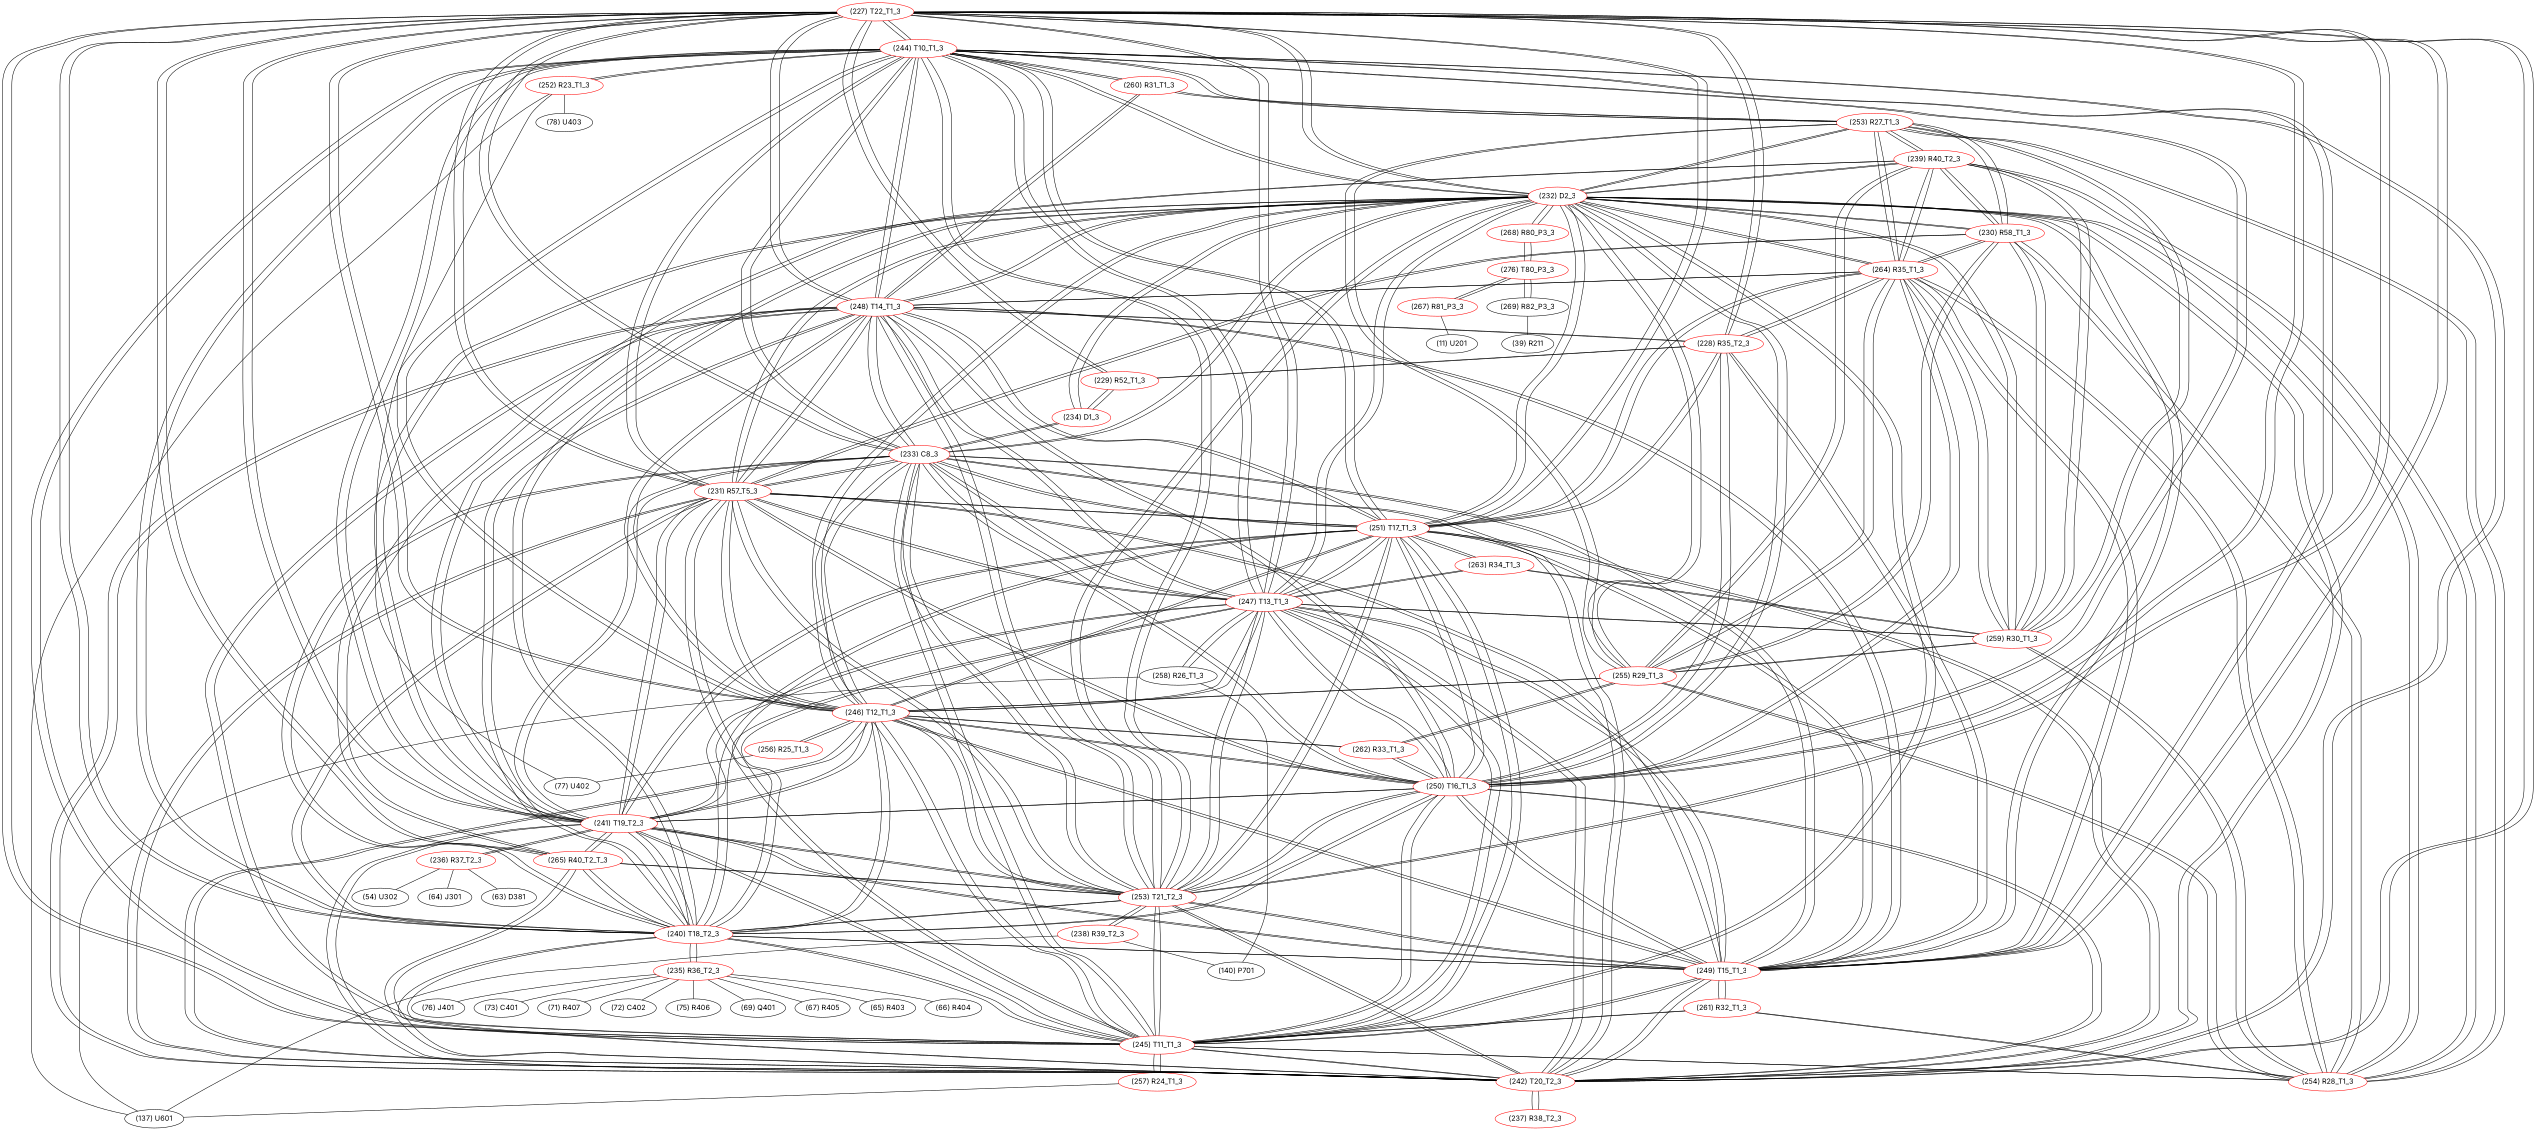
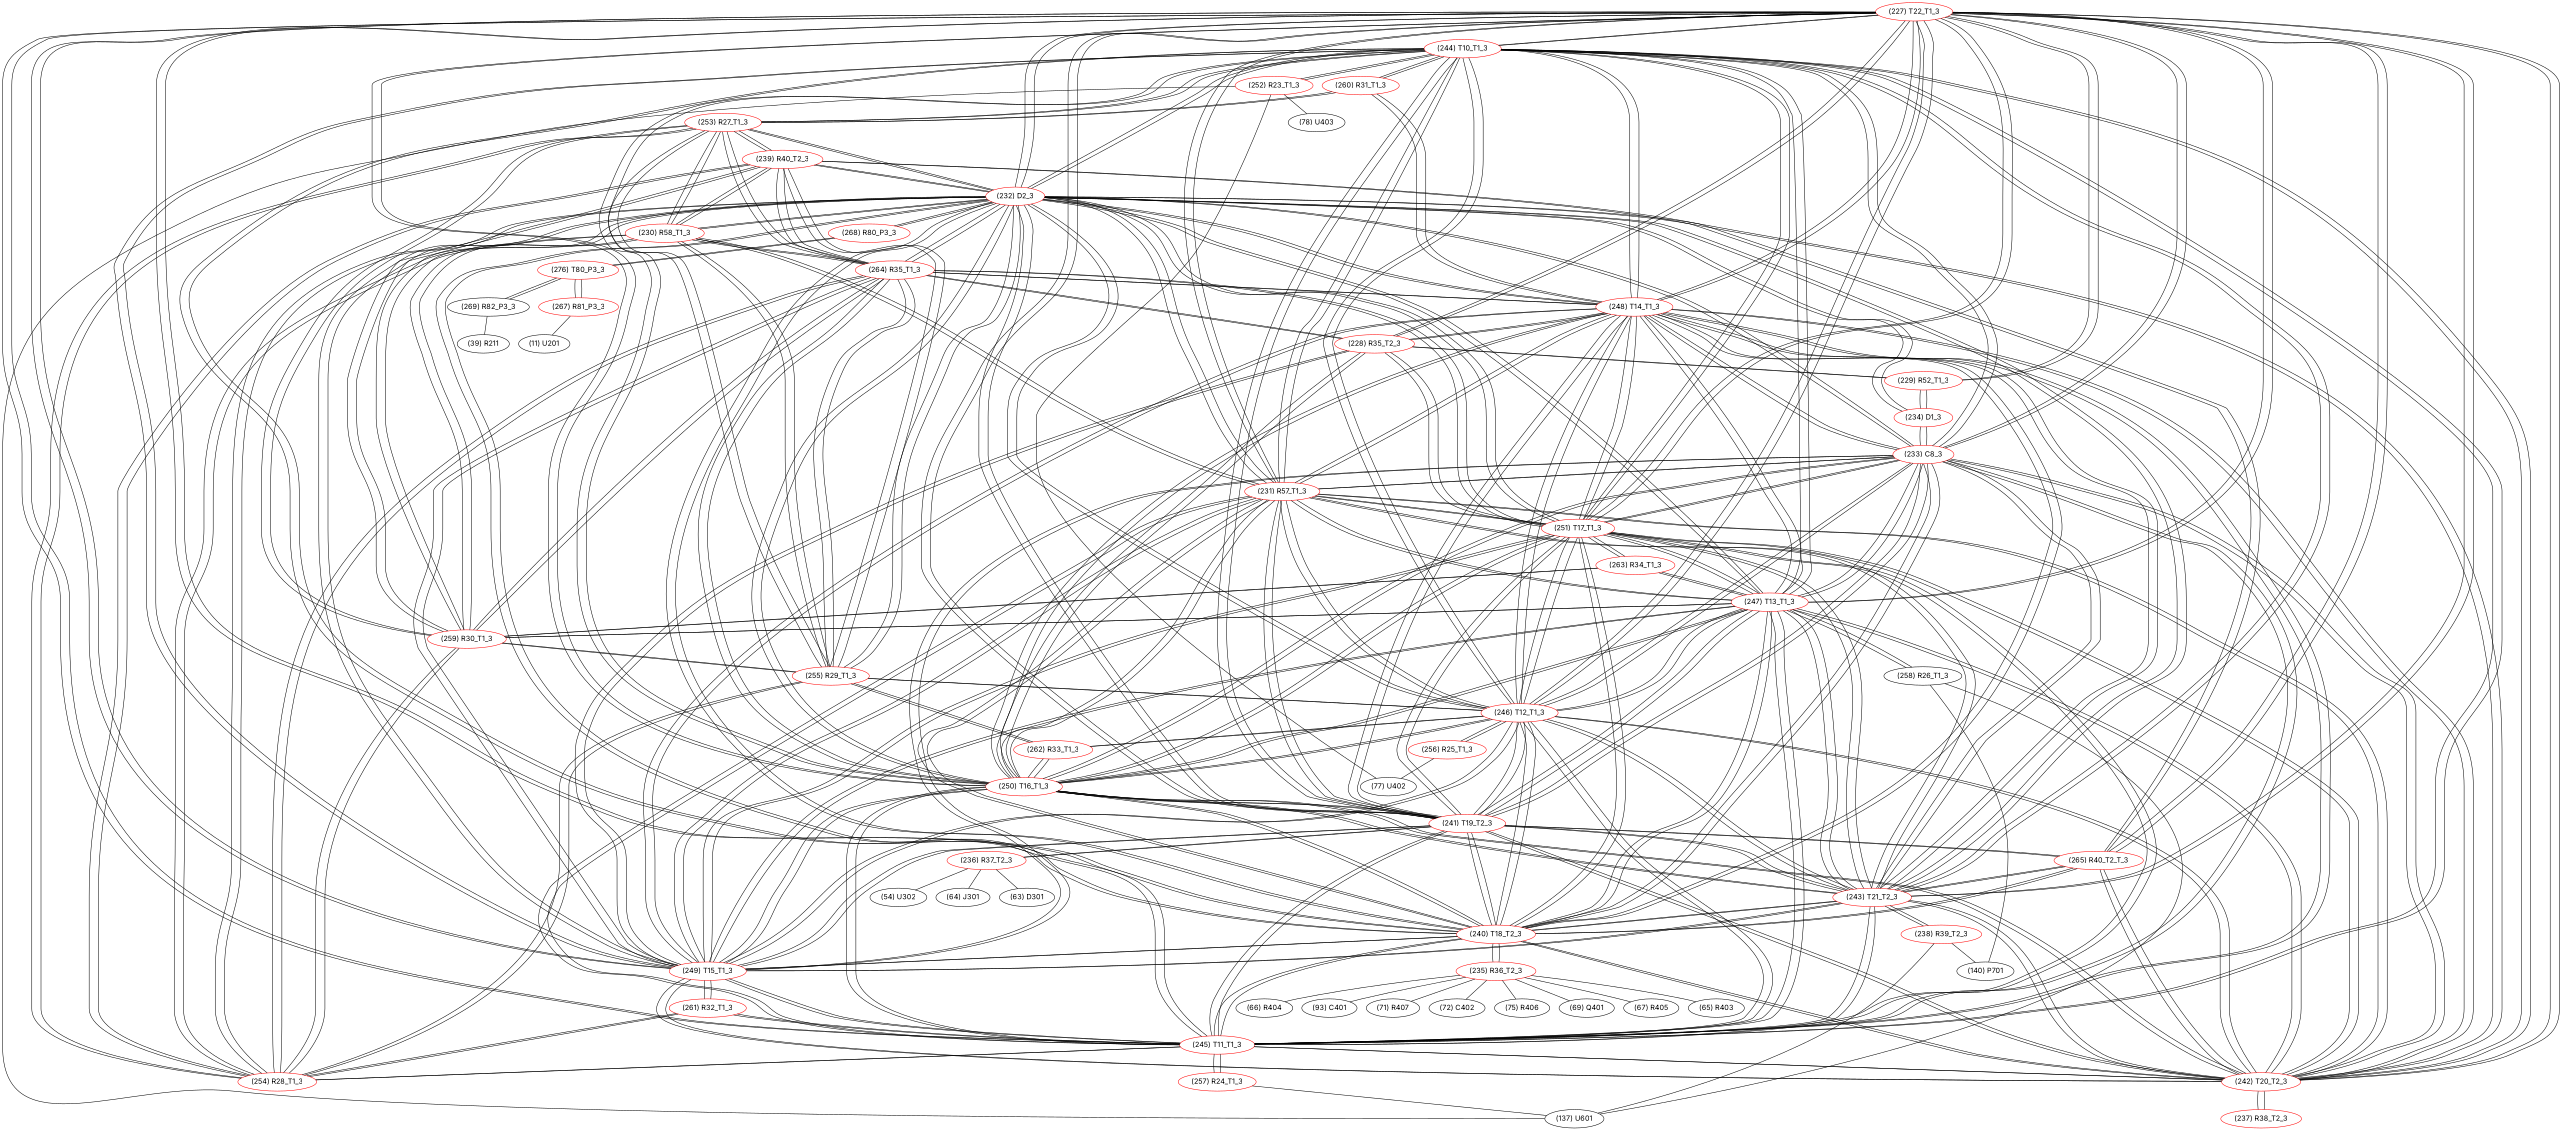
node "(231) R57_T5_3": label "(231) R57_T5_3" -> "(231) R57_T1_3"
node "(63) D381": label "(63) D381" -> "(63) D301"
node "(253) T21_T2_3": label "(253) T21_T2_3" -> "(243) T21_T2_3"
node "(76) J401": removed
node "(73) C401": label "(73) C401" -> "(93) C401"
